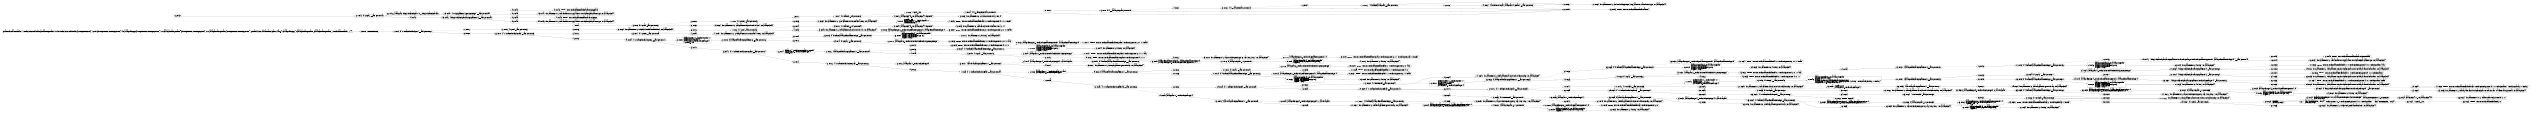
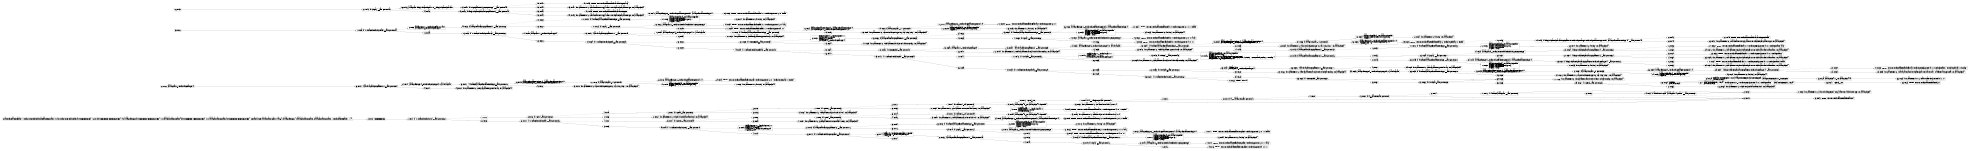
node "81: 0x01c6": removed
